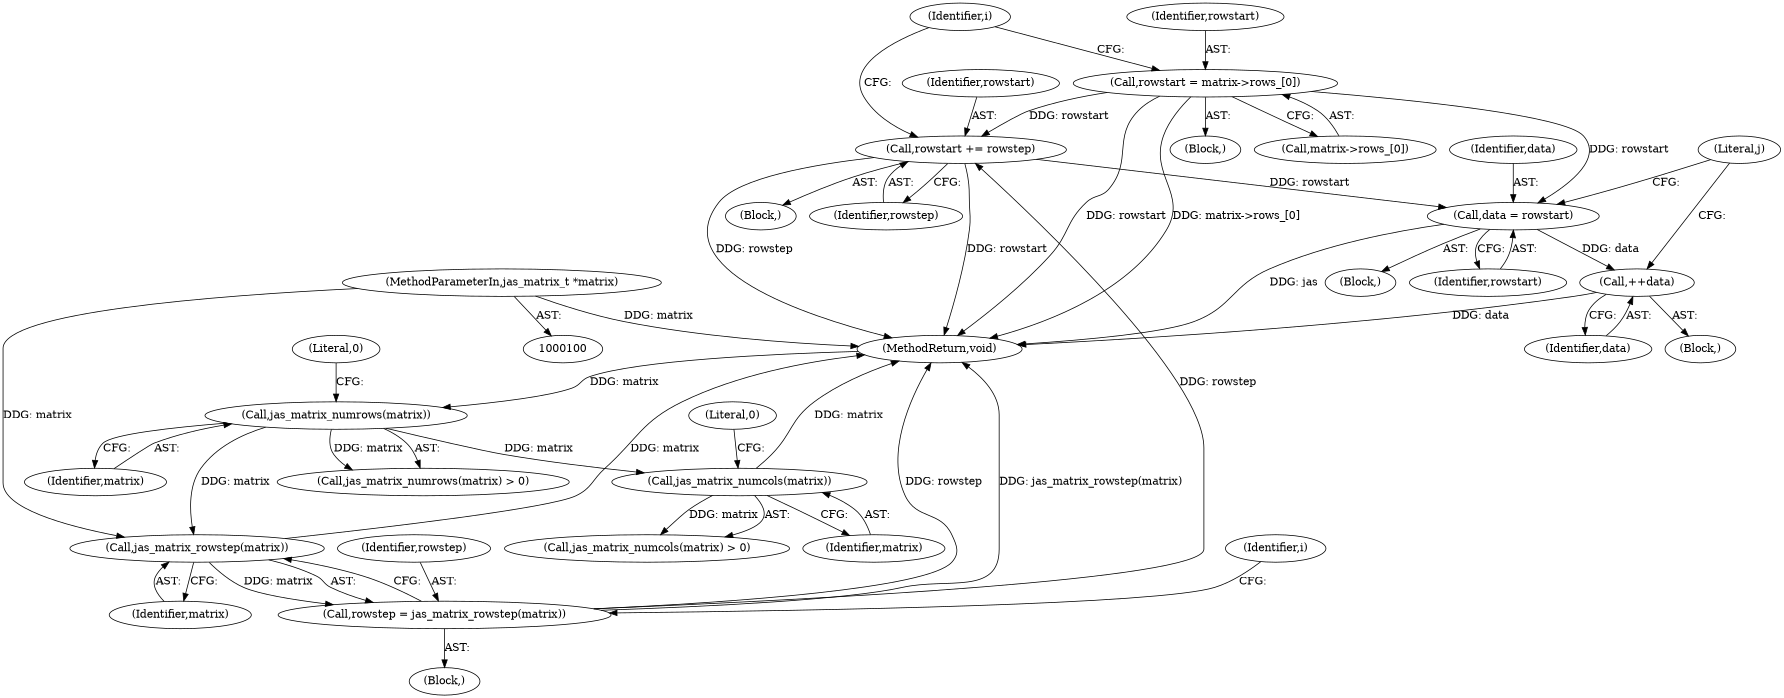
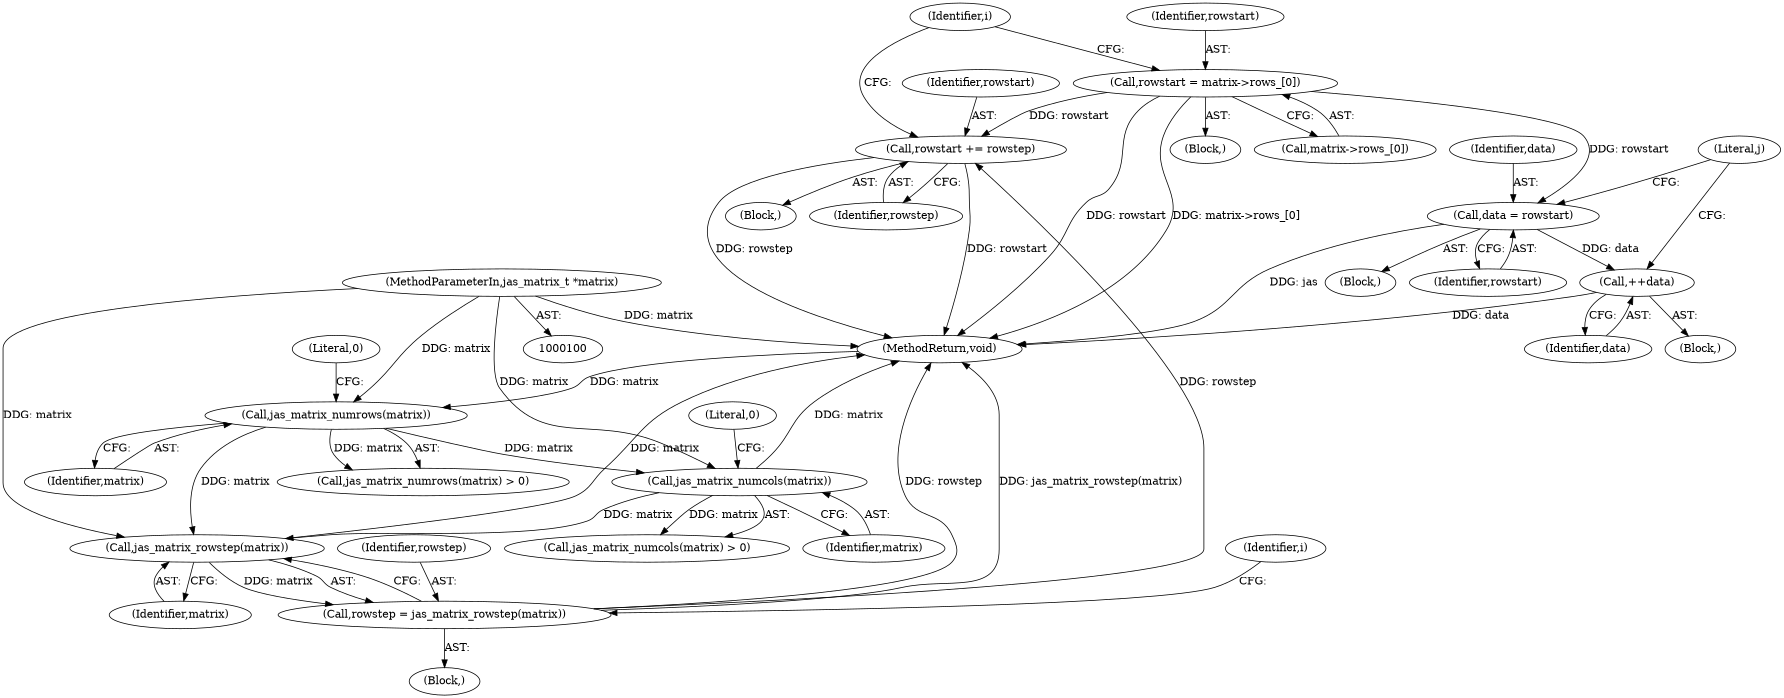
edge "(Call,rowstart += rowstep)" -> "(Call,data = rowstart)": removed, label "DDG: rowstart"
edge "(MethodParameterIn,jas_matrix_t *matrix)" -> "(Call,jas_matrix_numrows(matrix))": added, label "DDG: matrix"
edge "(MethodParameterIn,jas_matrix_t *matrix)" -> "(Call,jas_matrix_numcols(matrix))": added, label "DDG: matrix"
edge "(Call,jas_matrix_numcols(matrix))" -> "(Call,jas_matrix_rowstep(matrix))": added, label "DDG: matrix"
